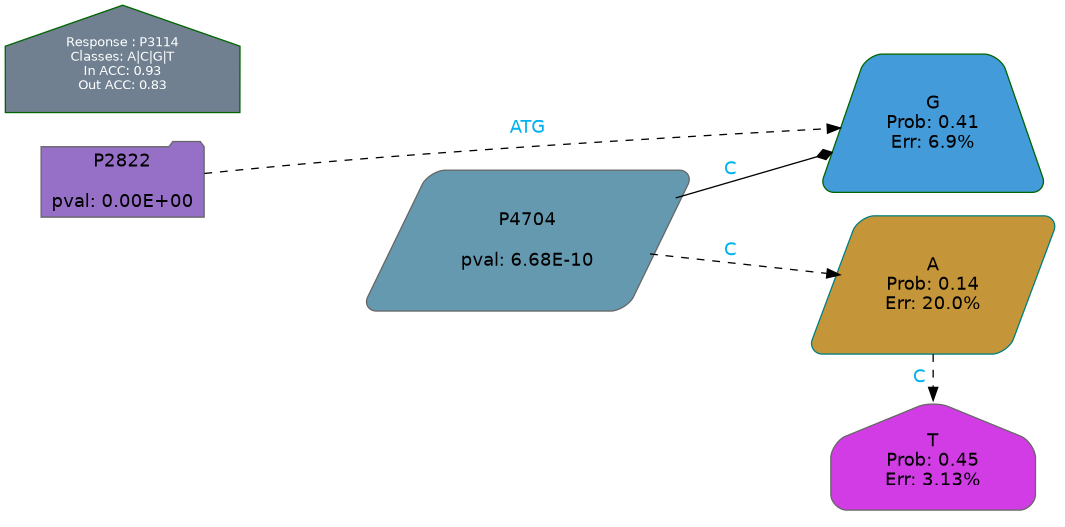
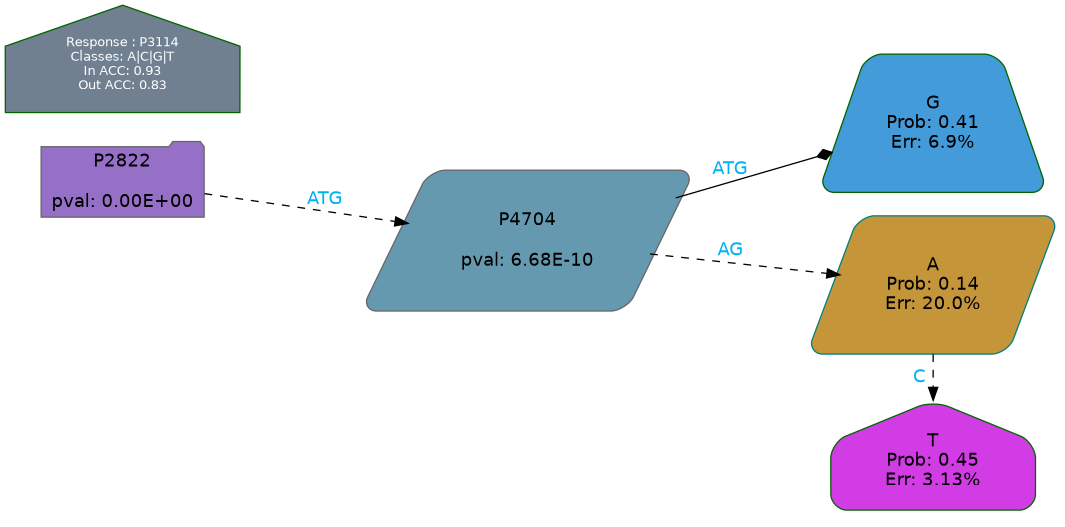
edge "P2822 pval: 0.00E+00" -> "G Prob: 0.41 Err: 6.9%": now "P2822 pval: 0.00E+00" -> "P4704 pval: 6.68E-10"
edge "P4704 pval: 6.68E-10" -> "G Prob: 0.41 Err: 6.9%": label "C" -> "ATG"
edge "P4704 pval: 6.68E-10" -> "A Prob: 0.14 Err: 20.0%": label "C" -> "AG"
node "T Prob: 0.45 Err: 3.13%": color gray40 -> darkgreen
